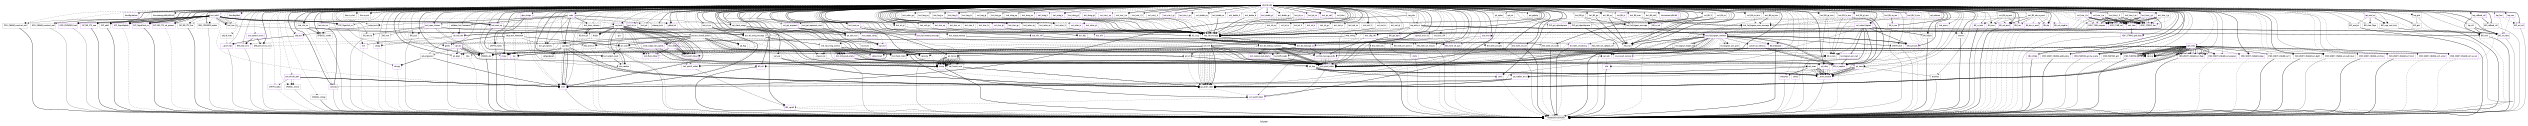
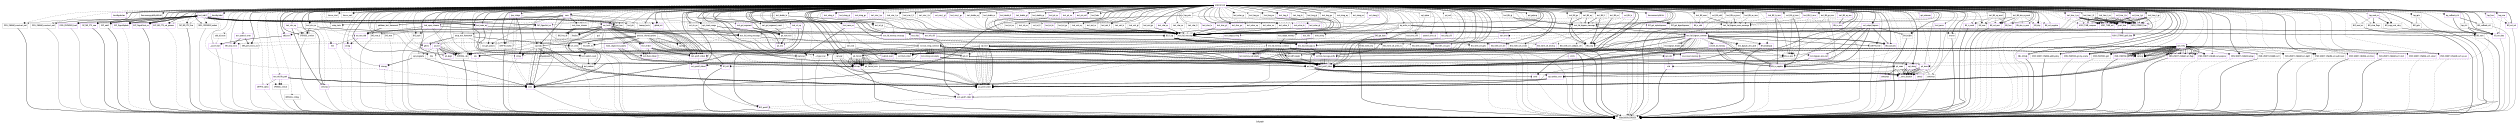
edge "external node" -> "EVP_DigestInit_ex": now "test_double_le" -> "EVP_DigestInit_ex"
